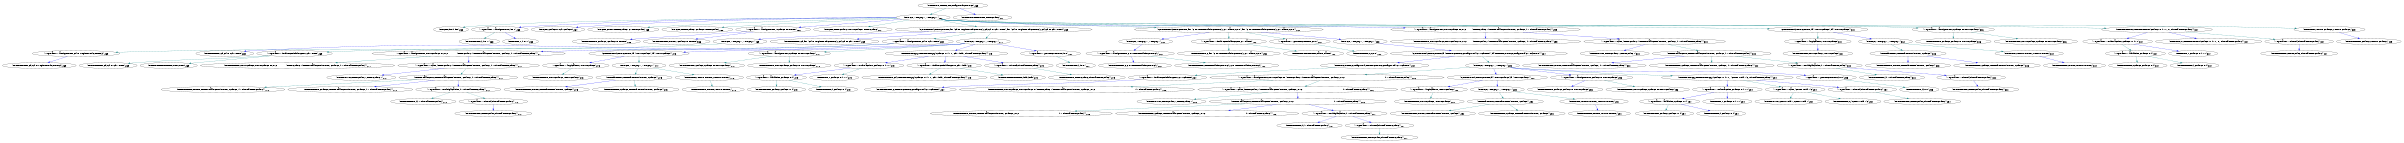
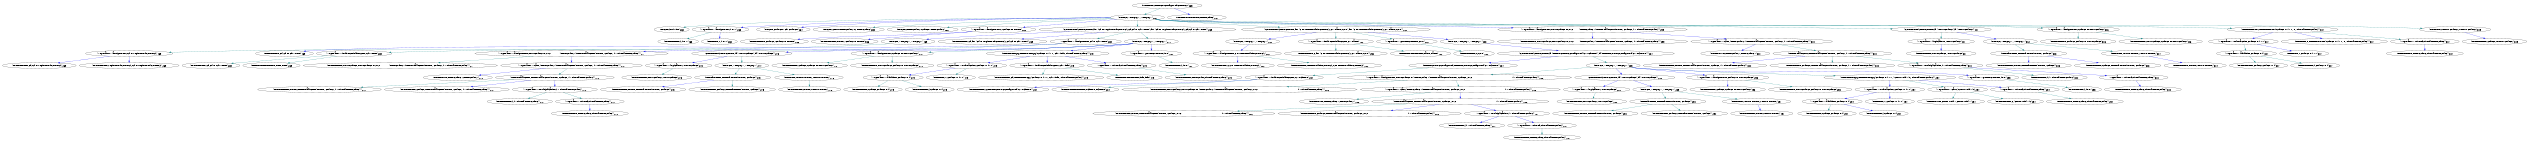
node "(LOCAL,TIFFCodec* new_codecs: TIFFCodec)": removed
node "(IDENTIFIER,registeredCODECS,cd = registeredCODECS)": added
node "(FIELD_IDENTIFIER,scheme,scheme)": added
